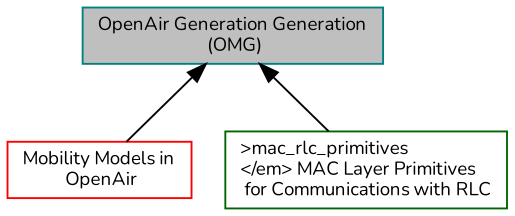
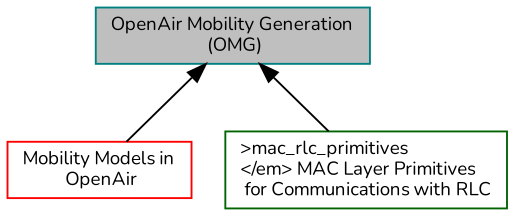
node "OpenAir Generation Generation (OMG)": label "OpenAir Generation Generation (OMG)" -> "OpenAir Mobility Generation (OMG)"
